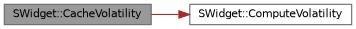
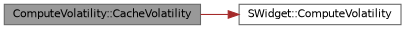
node "SWidget::CacheVolatility": label "SWidget::CacheVolatility" -> "ComputeVolatility::CacheVolatility"
